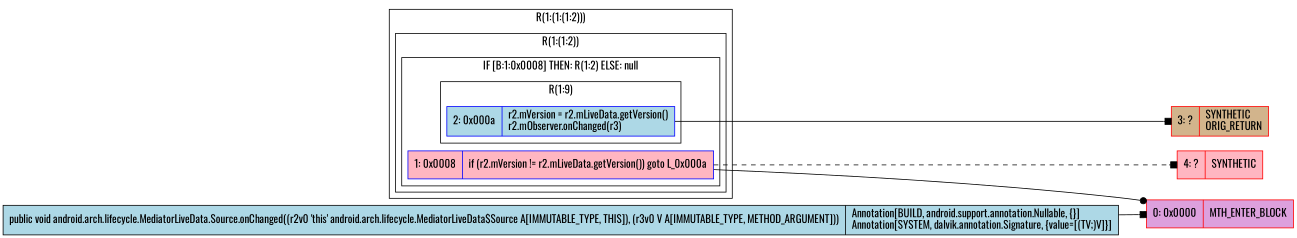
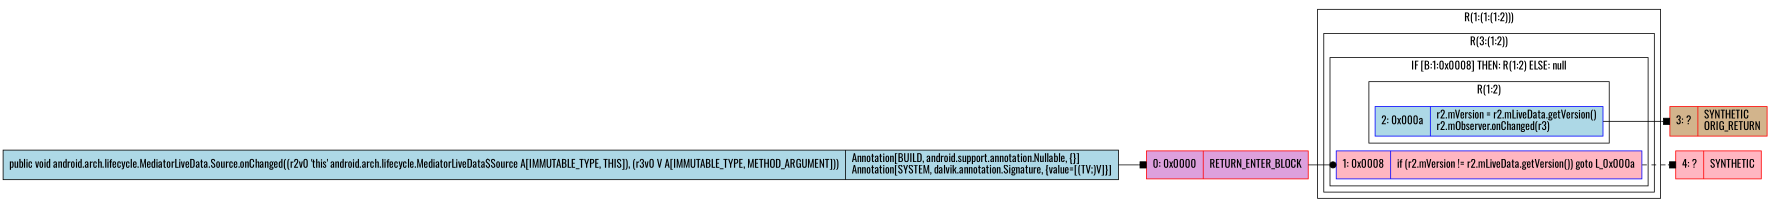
cluster "R(1:(1:2))": label "R(1:(1:2))" -> "R(3:(1:2))"
cluster "R(1:9)": label "R(1:9)" -> "R(1:2)"
edge "1: 0x0008" -> "0: 0x0000": reversed
node "0: 0x0000": text "MTH_ENTER_BLOCK" -> "RETURN_ENTER_BLOCK"
